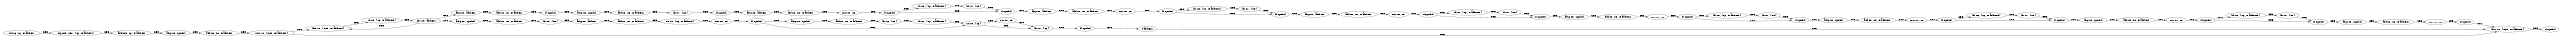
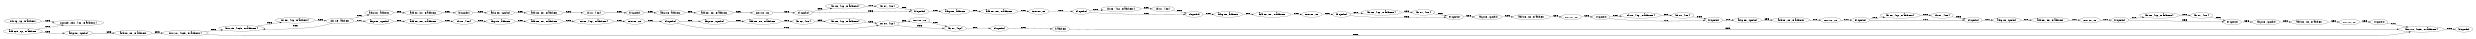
edge "b address" -> "ldur w0 , [ x29 , #- address ]": label "CFG" -> "DFG"
edge "stp x29 , x30 , [ sp , # address ]" -> "add x29 , sp , # address": reversed
